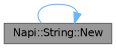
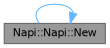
node "Napi::String::New": label "Napi::String::New" -> "Napi::Napi::New"
